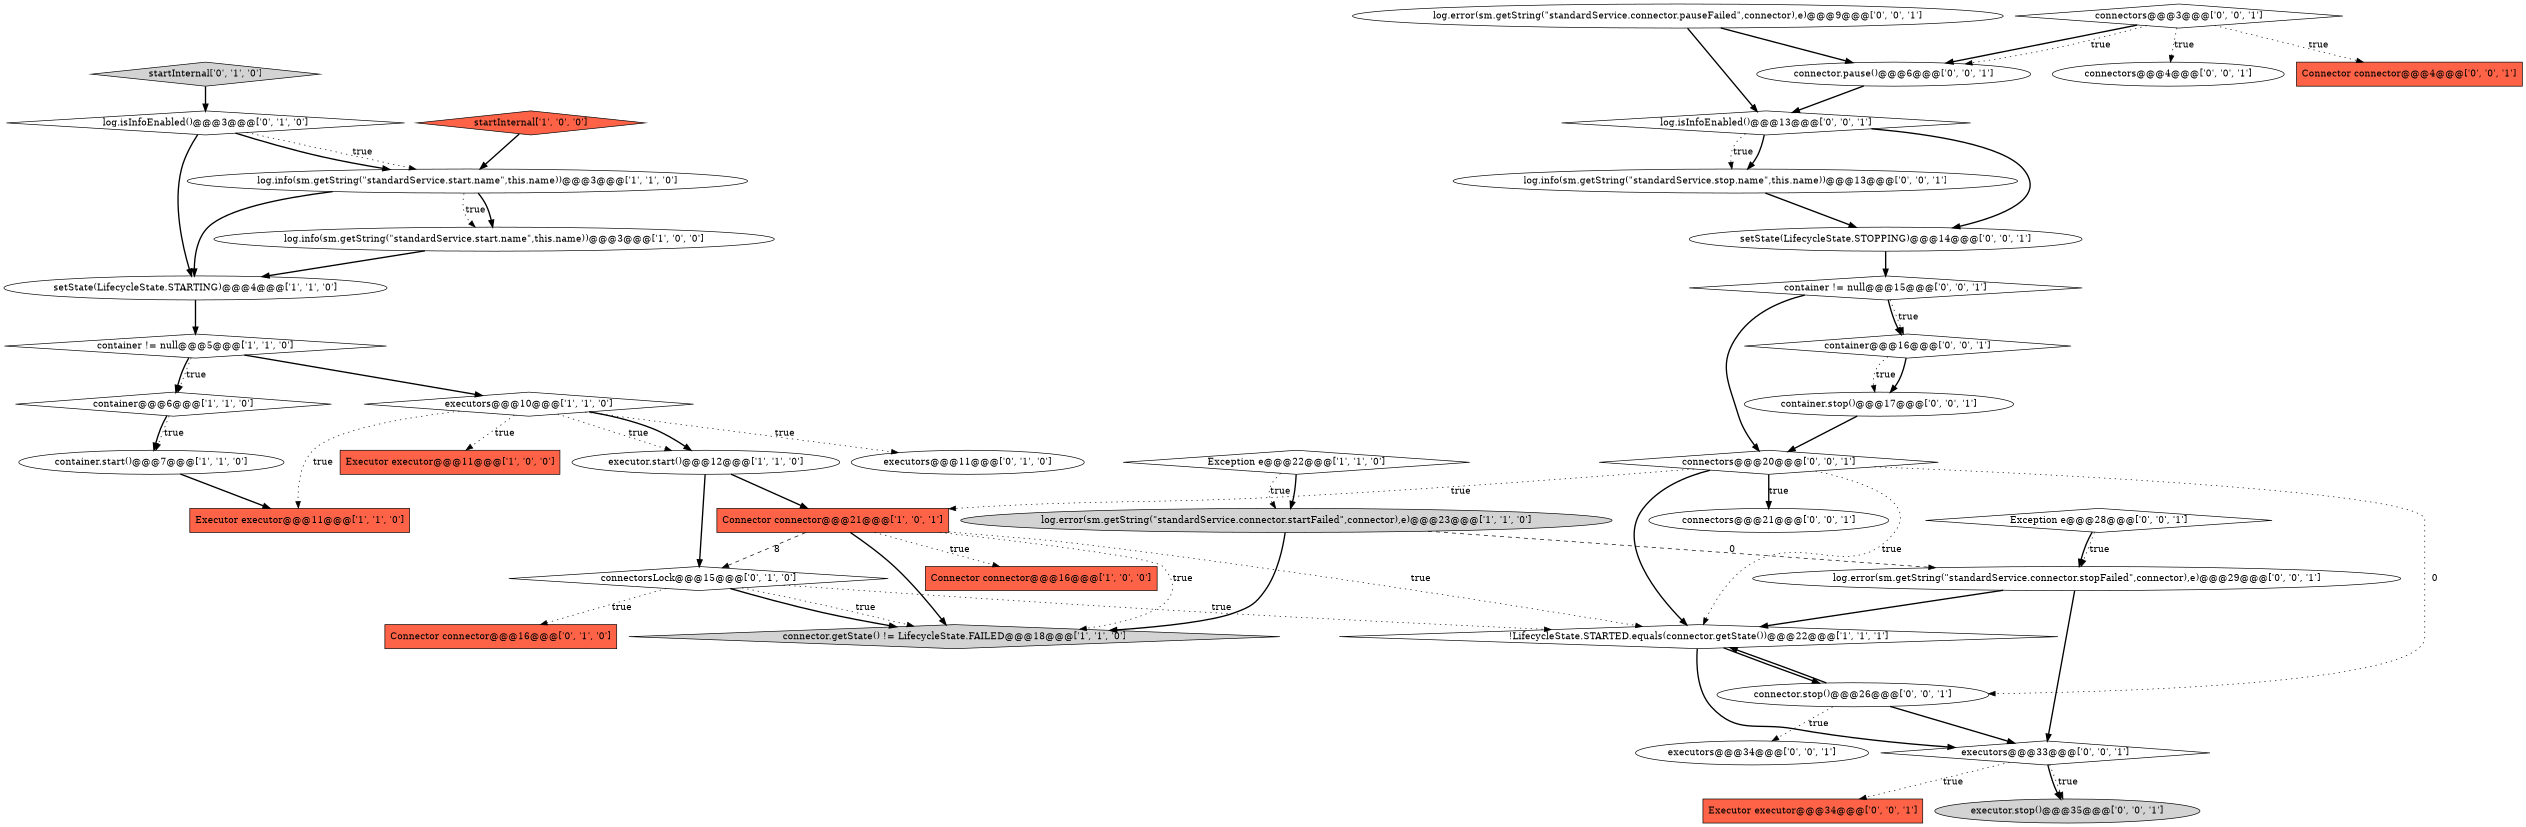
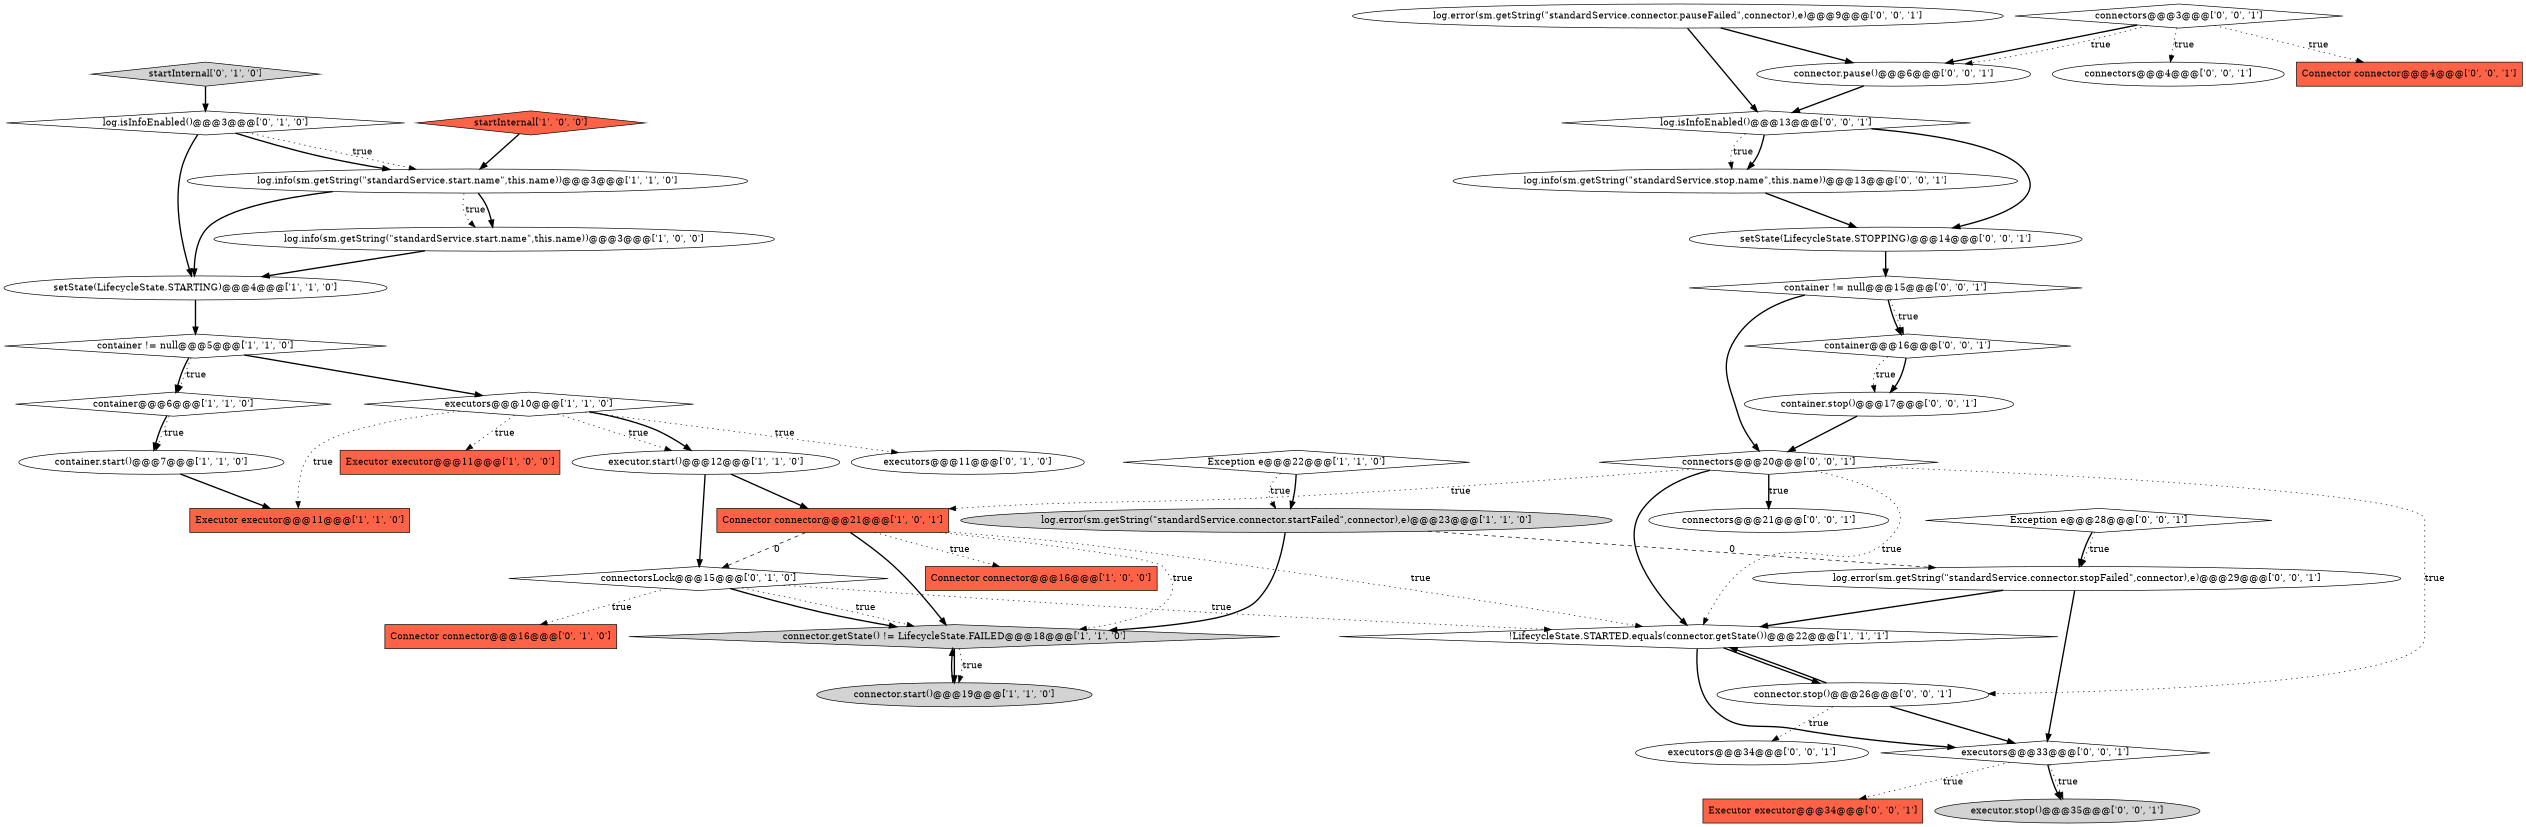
edge "Connector connector@@@21@@@['1', '0', '1']" -> "connectorsLock@@@15@@@['0', '1', '0']": label "8" -> "0"
edge "connectors@@@20@@@['0', '0', '1']" -> "connector.stop()@@@26@@@['0', '0', '1']": label "0" -> "true"
node "connector.start()@@@19@@@['1', '1', '0']": added
